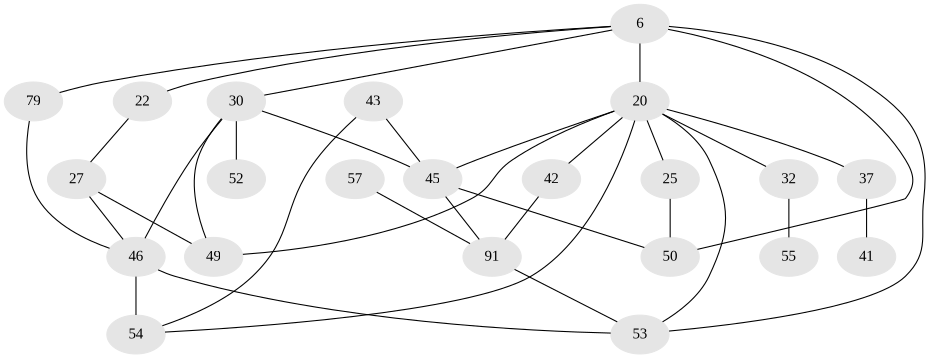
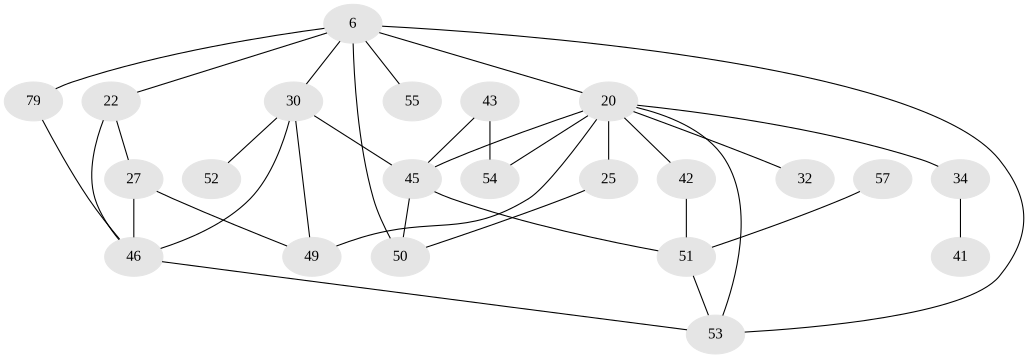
node "37": label "37" -> "34"
edge "32" -- "55": now "6" -- "55"
node "91": label "91" -> "51"
edge "46" -- "54": now "46" -- "22"
